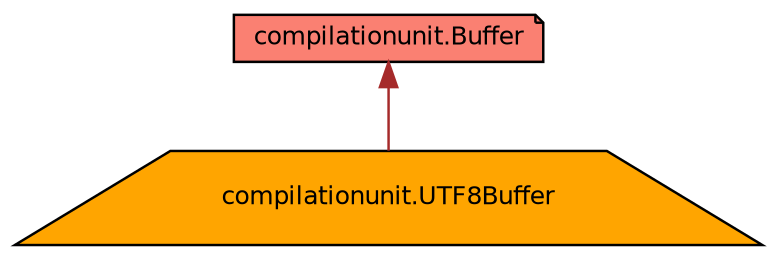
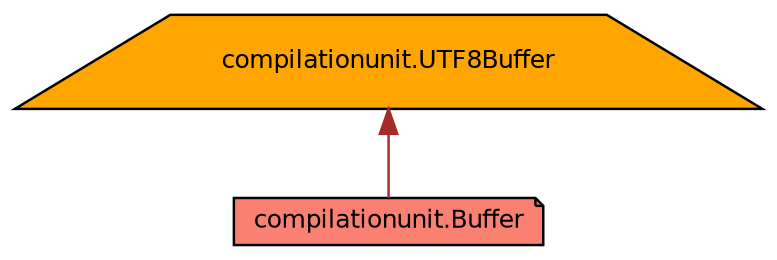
edge "compilationunit.UTF8Buffer" -> "compilationunit.Buffer": reversed
